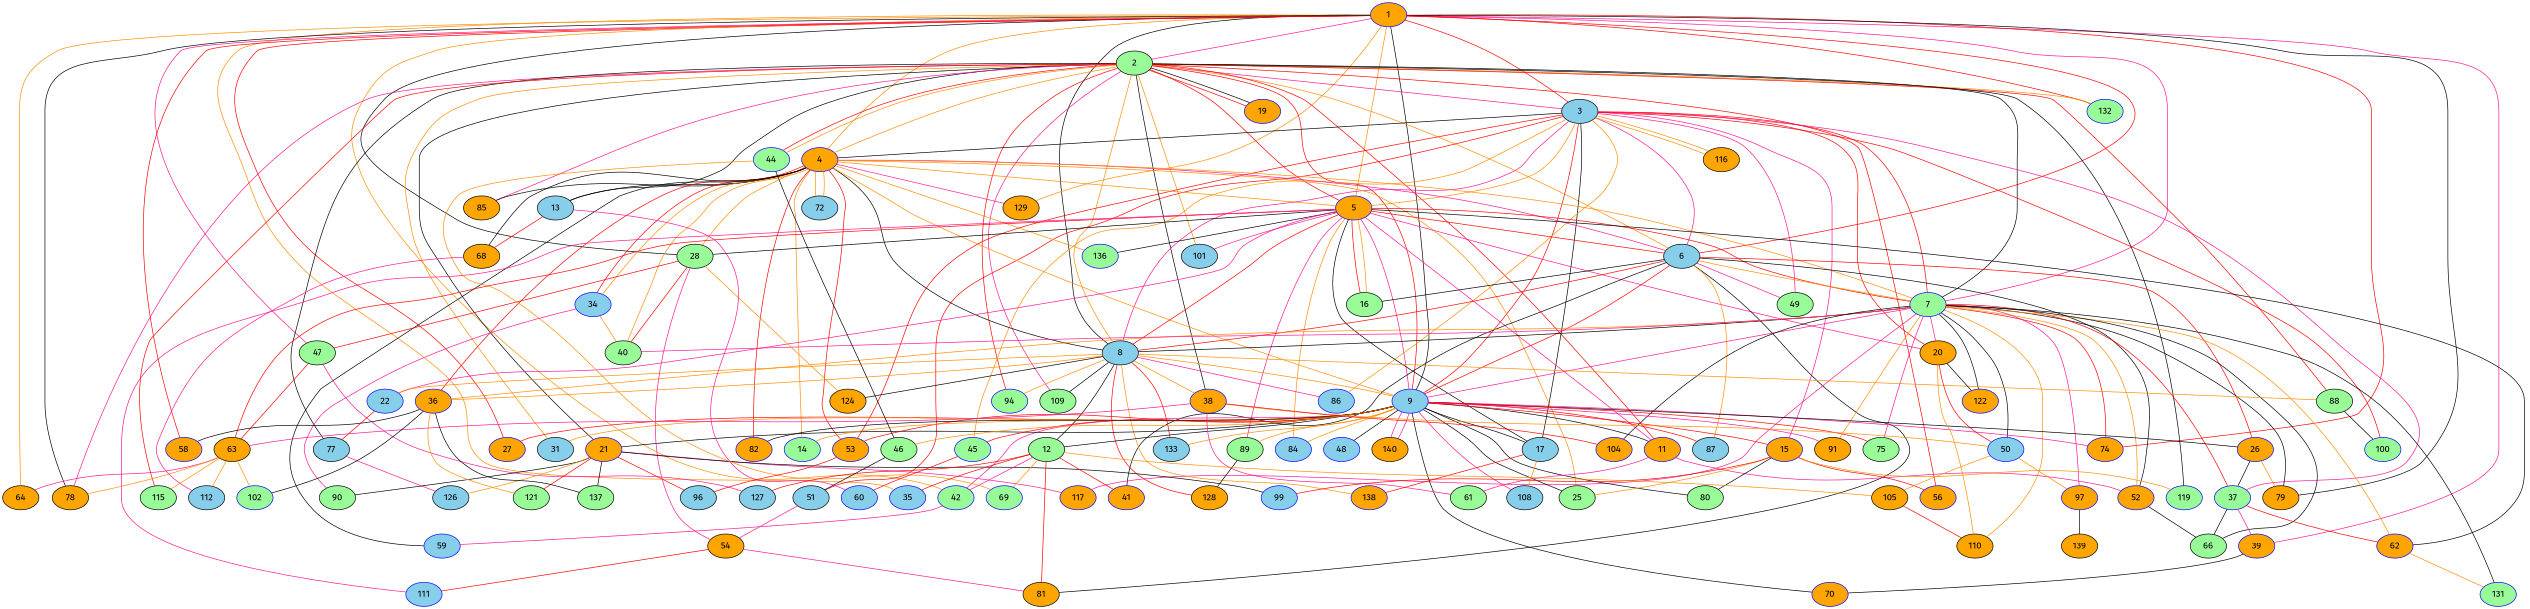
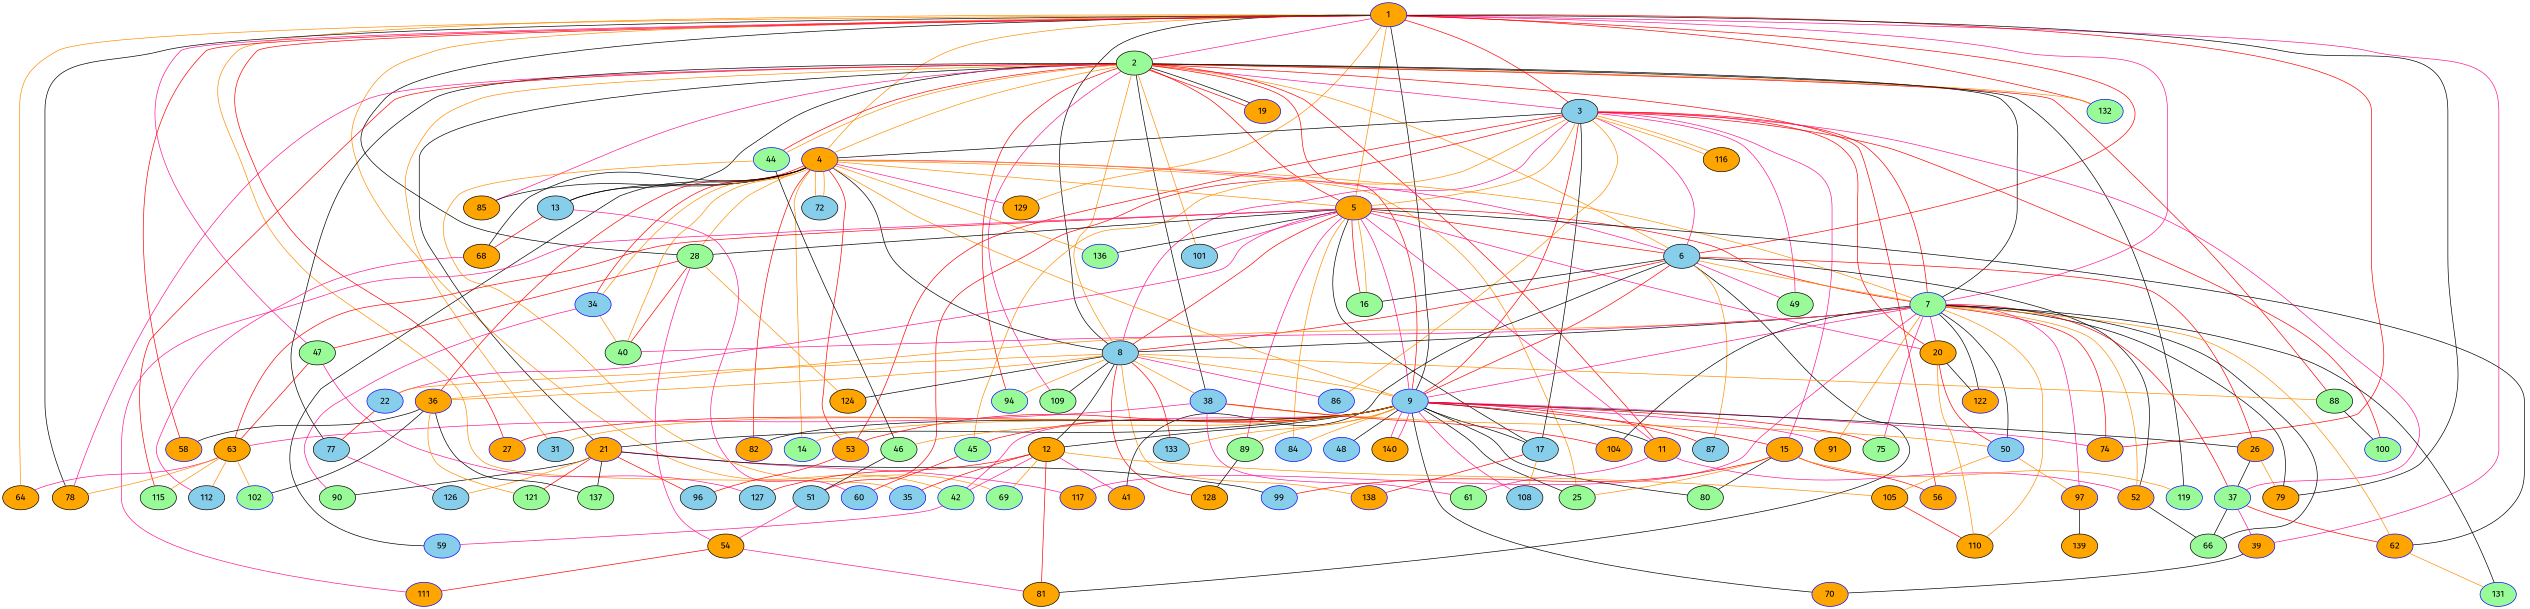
node "38": fillcolor orange -> skyblue
node "12": fillcolor palegreen -> orange
edge "12" -- "41": color red -> deeppink
node "111": fillcolor skyblue -> orange
